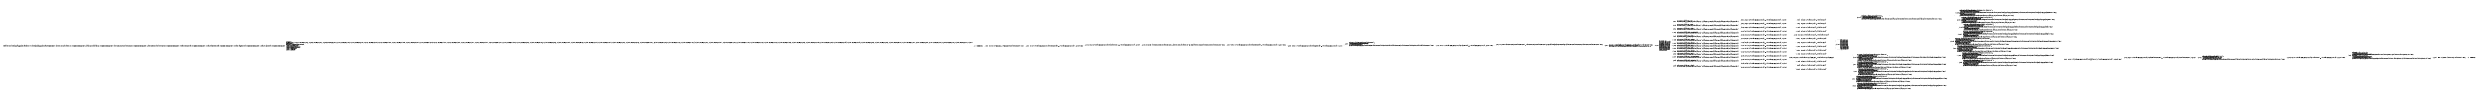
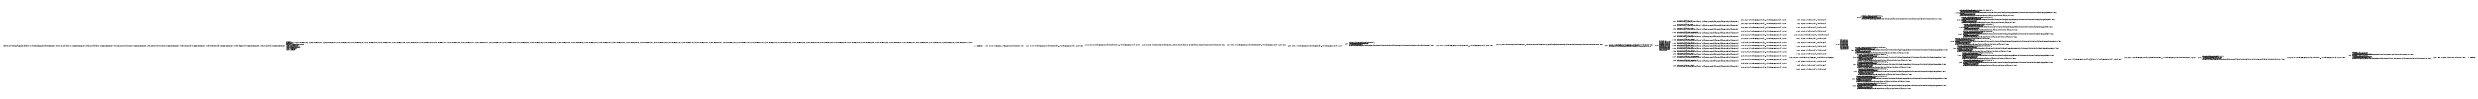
node "144: 0x0101": added
